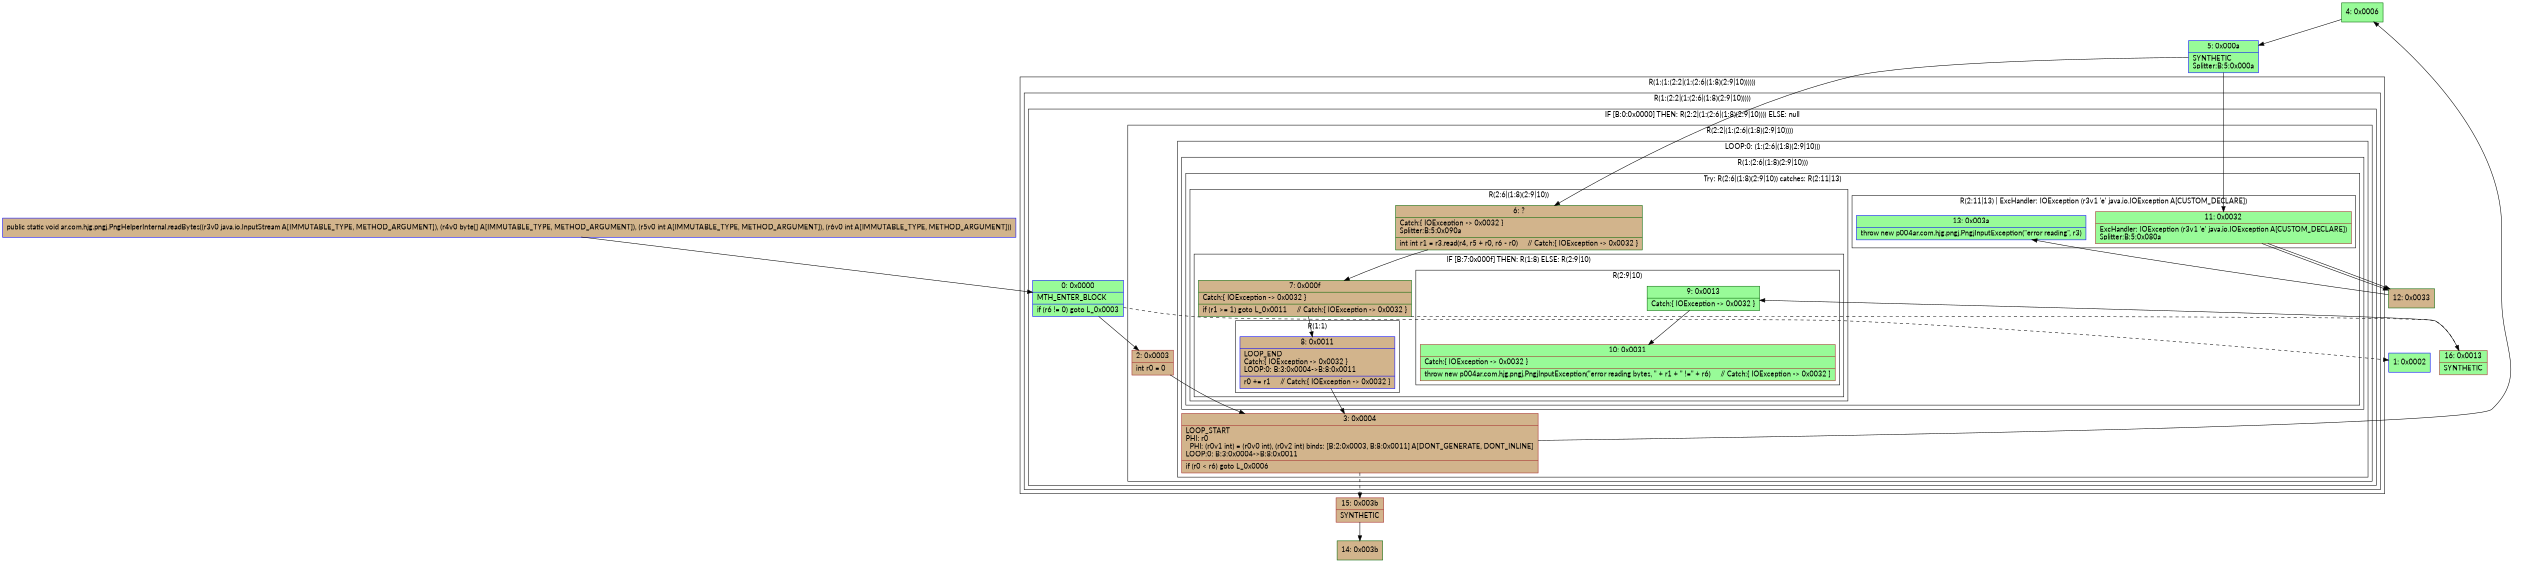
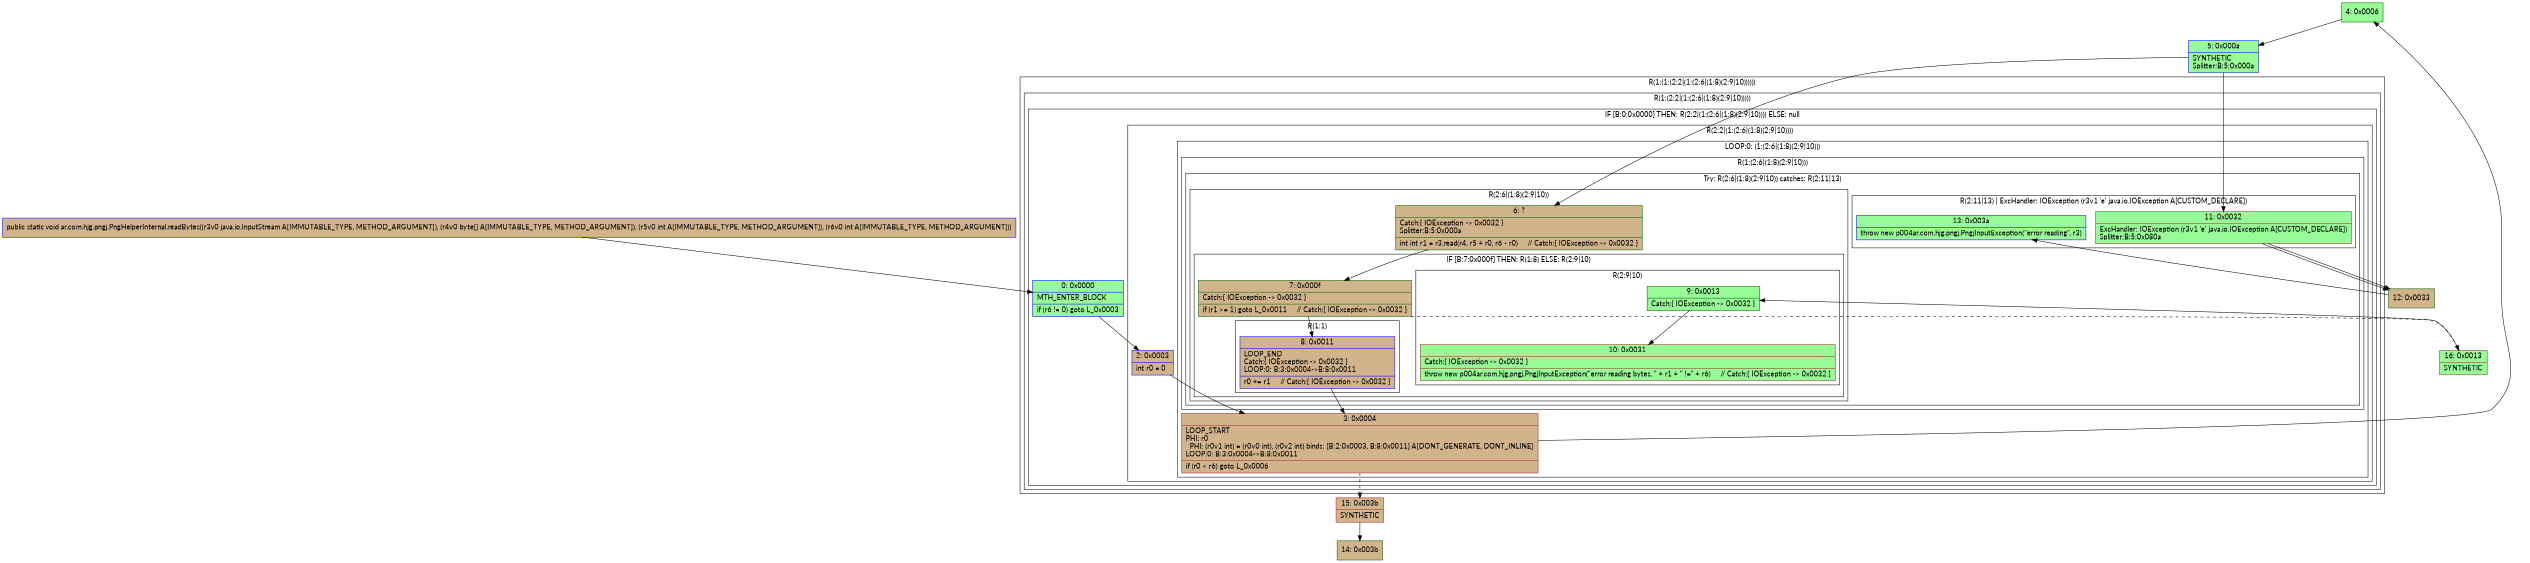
node "6: ?": text "Splitter:B:5:0x090a" -> "Splitter:B:5:0x000a"
node "2: 0x0003": color brown -> blue
node "1: 0x0002": removed
